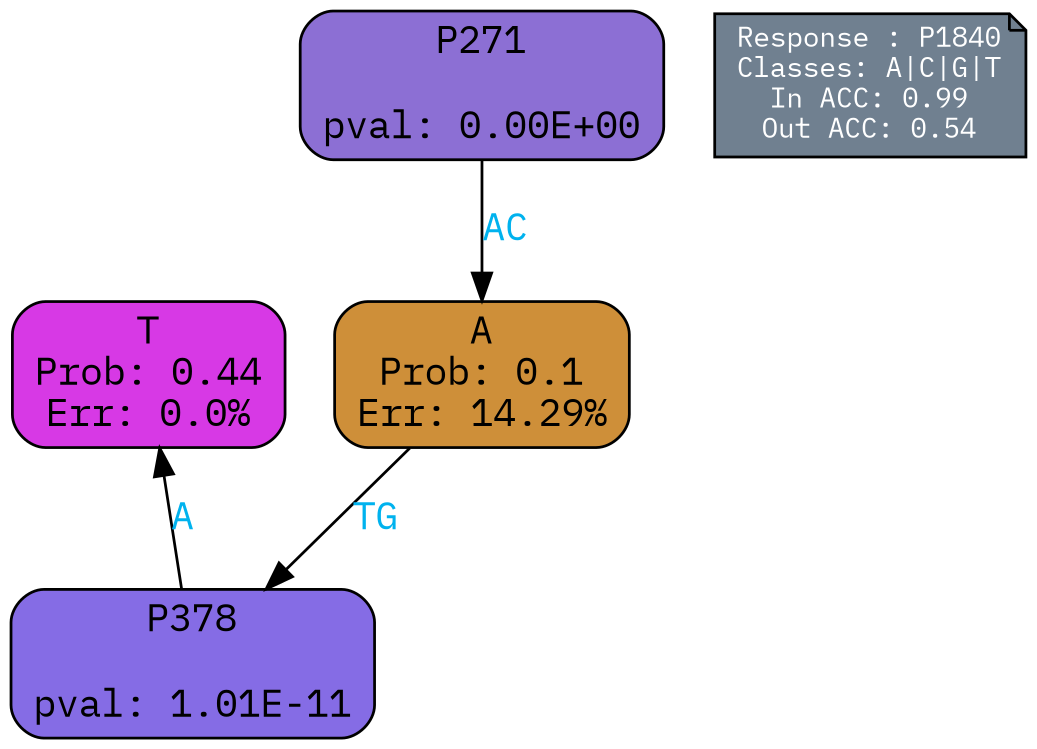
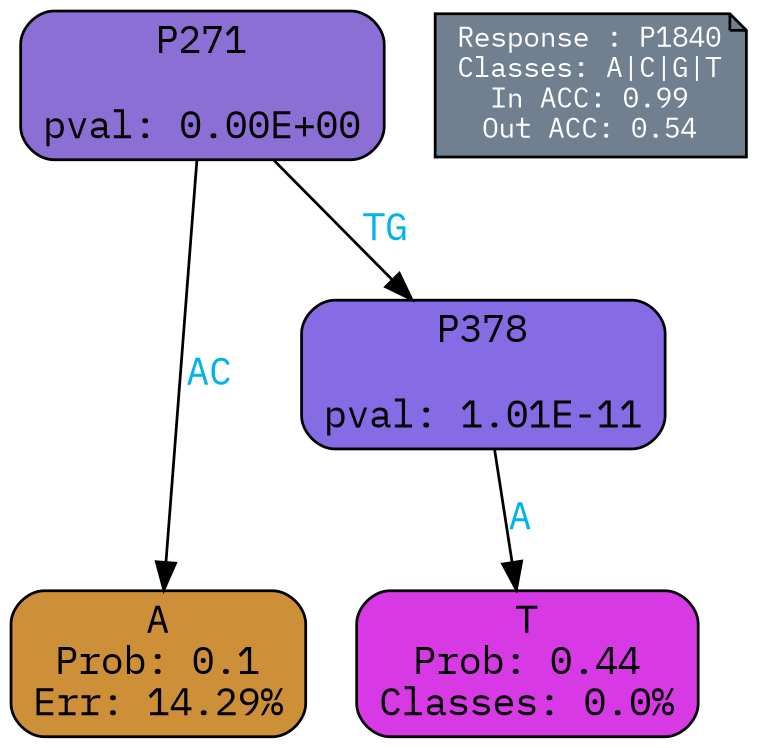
node "T Prob: 0.44 Err: 0.0%": label "T Prob: 0.44 Err: 0.0%" -> "T Prob: 0.44 Classes: 0.0%"
edge "A Prob: 0.1 Err: 14.29%" -> "P378 pval: 1.01E-11": now "P271 pval: 0.00E+00" -> "P378 pval: 1.01E-11"
